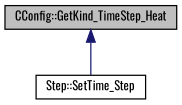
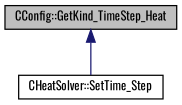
node "Step::SetTime_Step": label "Step::SetTime_Step" -> "CHeatSolver::SetTime_Step"
